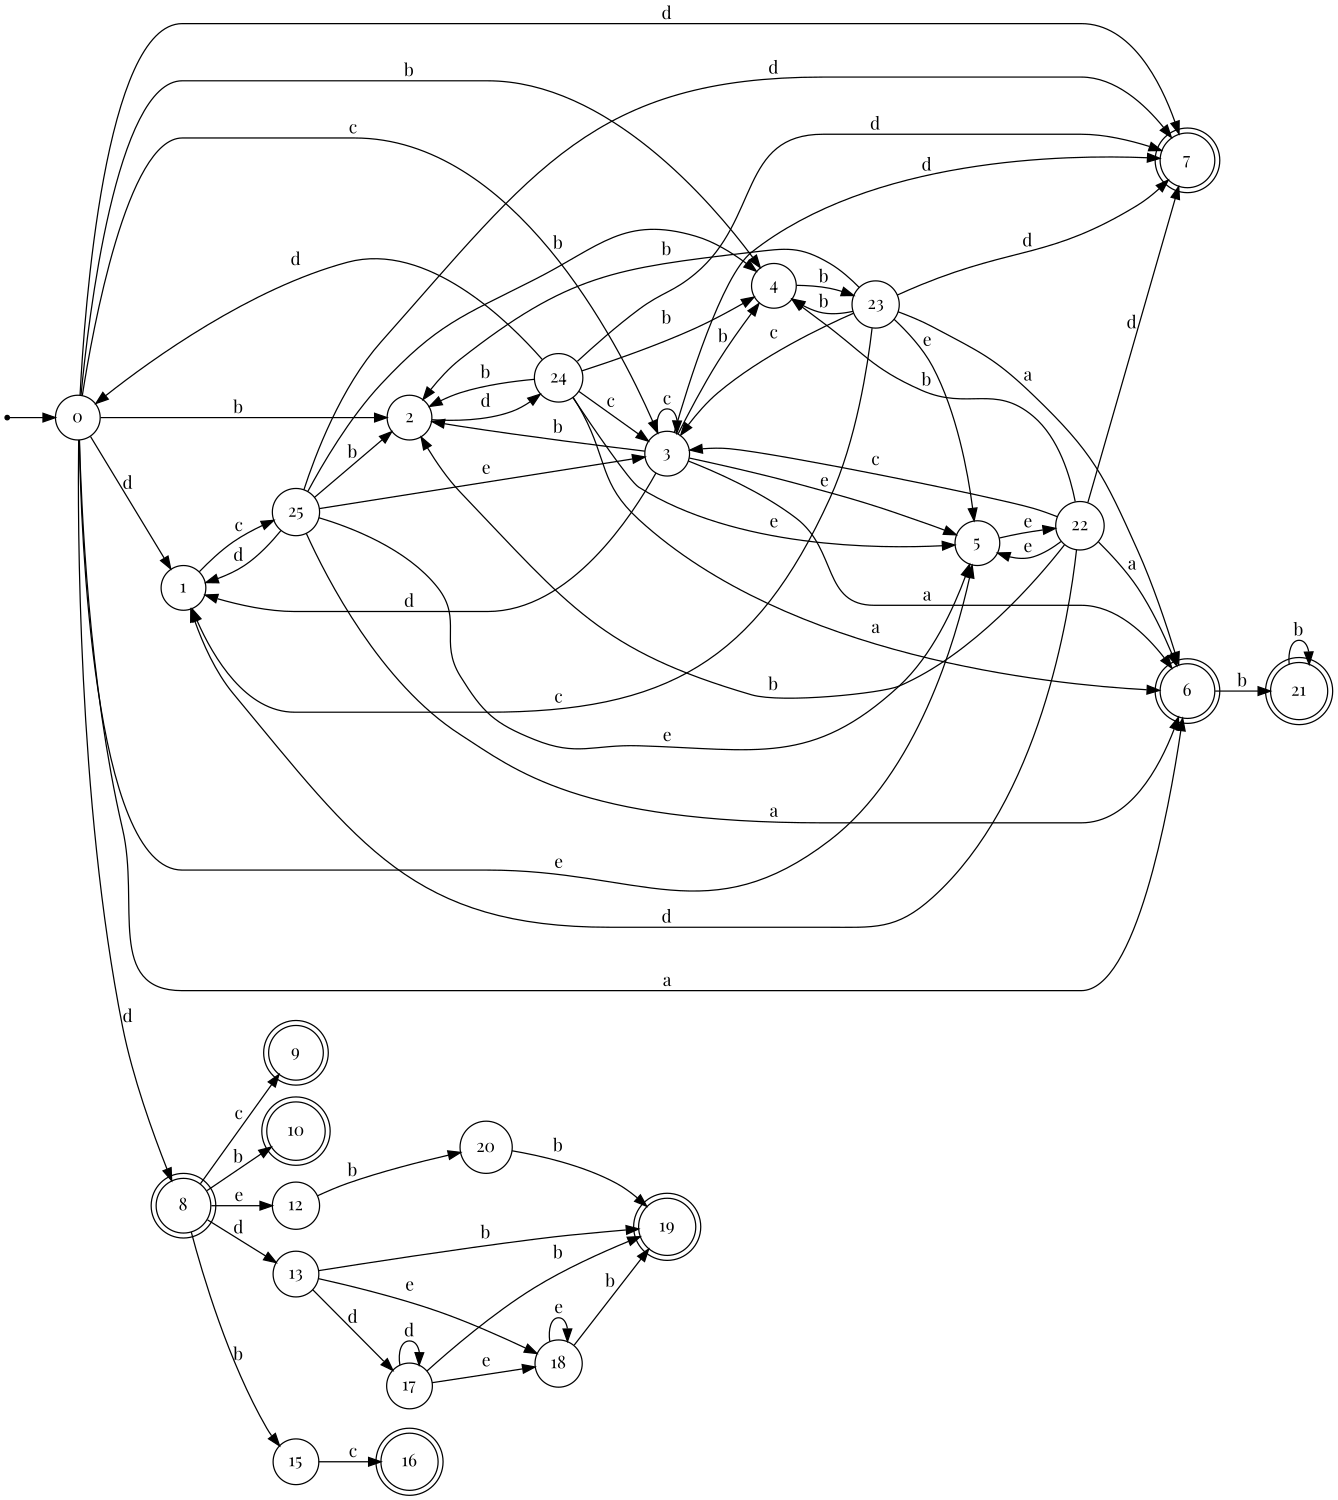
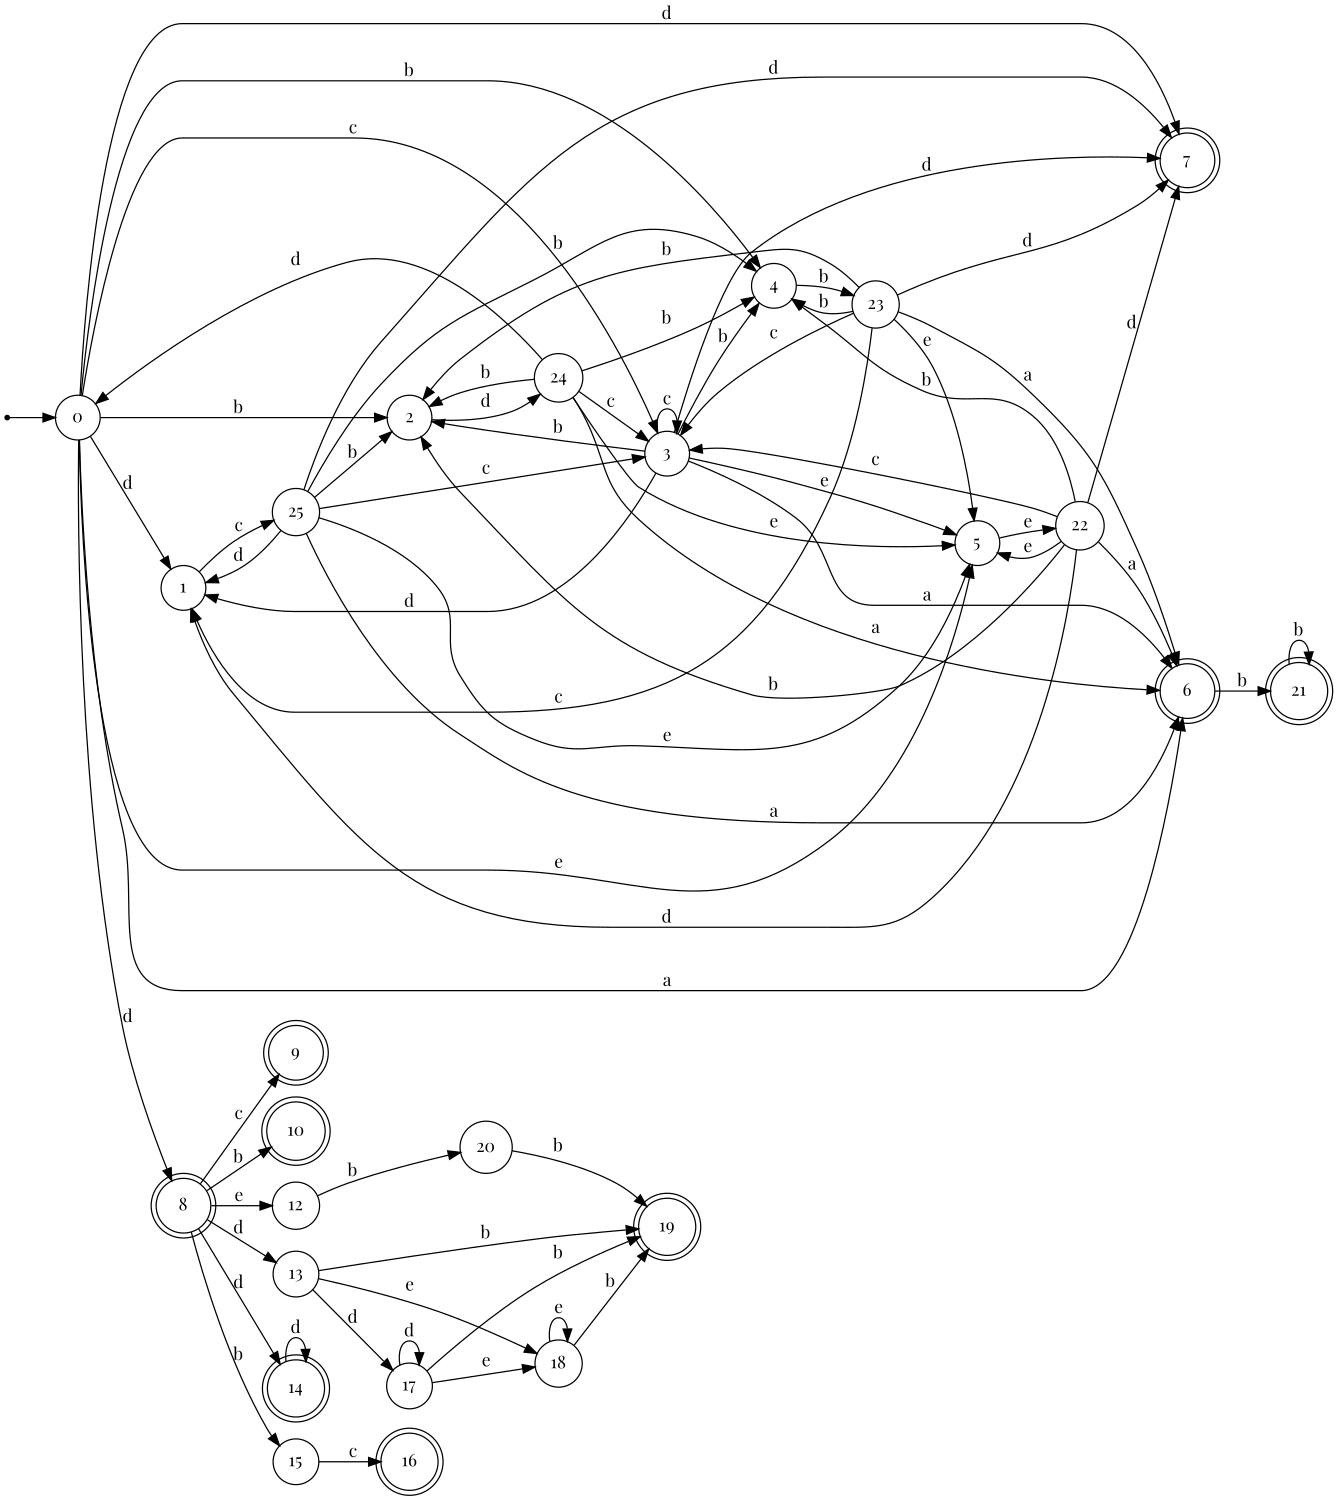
edge "24" -> "7": removed, label "d"
edge "25" -> "3": label "e" -> "c"
node "14": added
